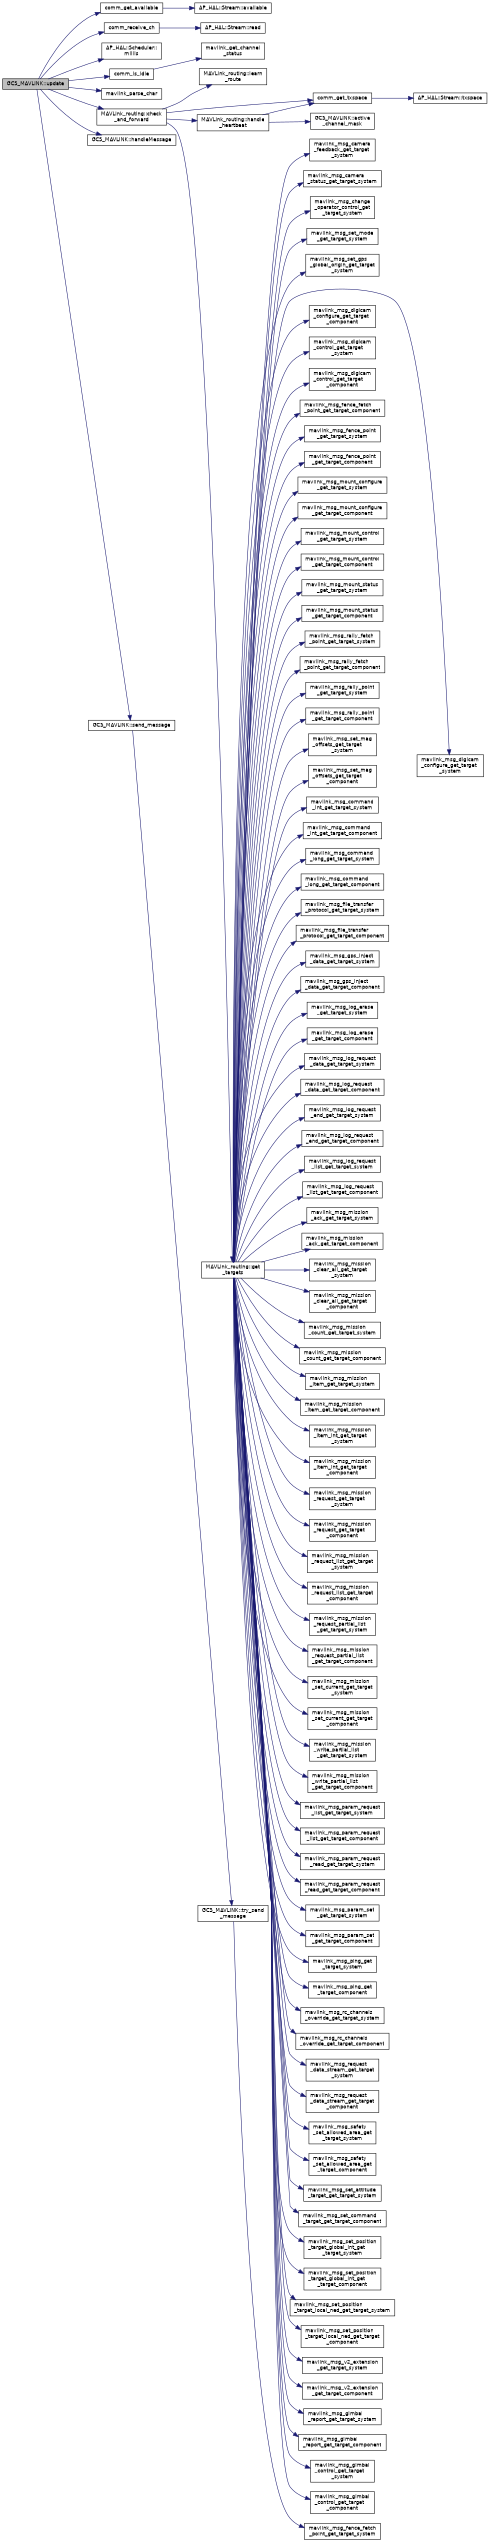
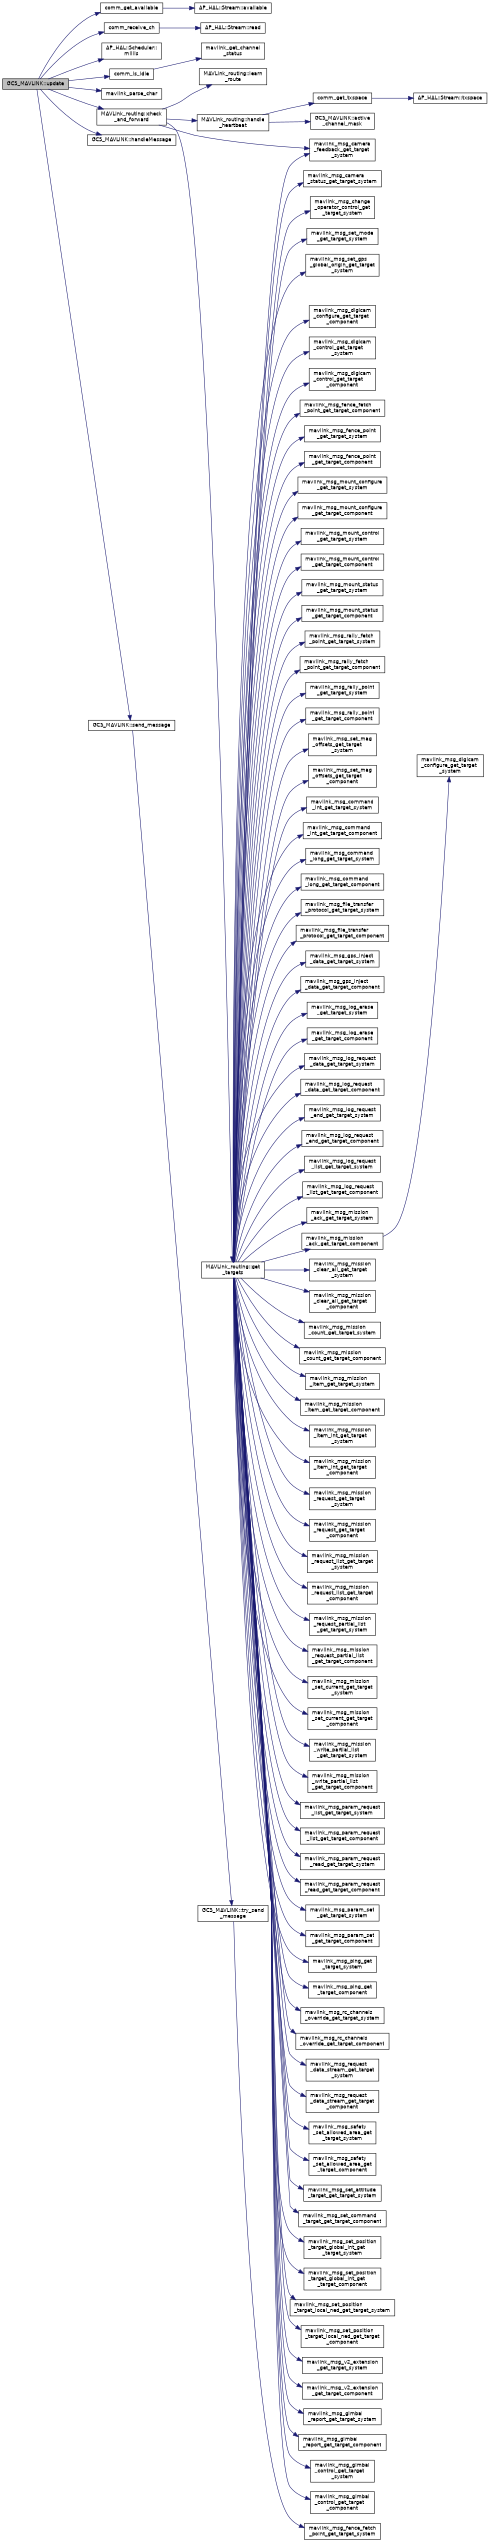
edge "MAVLink_routing::check _and_forward" -> "comm_get_txspace": now "MAVLink_routing::check _and_forward" -> "mavlink_msg_camera _feedback_get_target _system"
edge "MAVLink_routing::get _targets" -> "mavlink_msg_digicam _configure_get_target _system": now "mavlink_msg_mission _ack_get_target_component" -> "mavlink_msg_digicam _configure_get_target _system"
